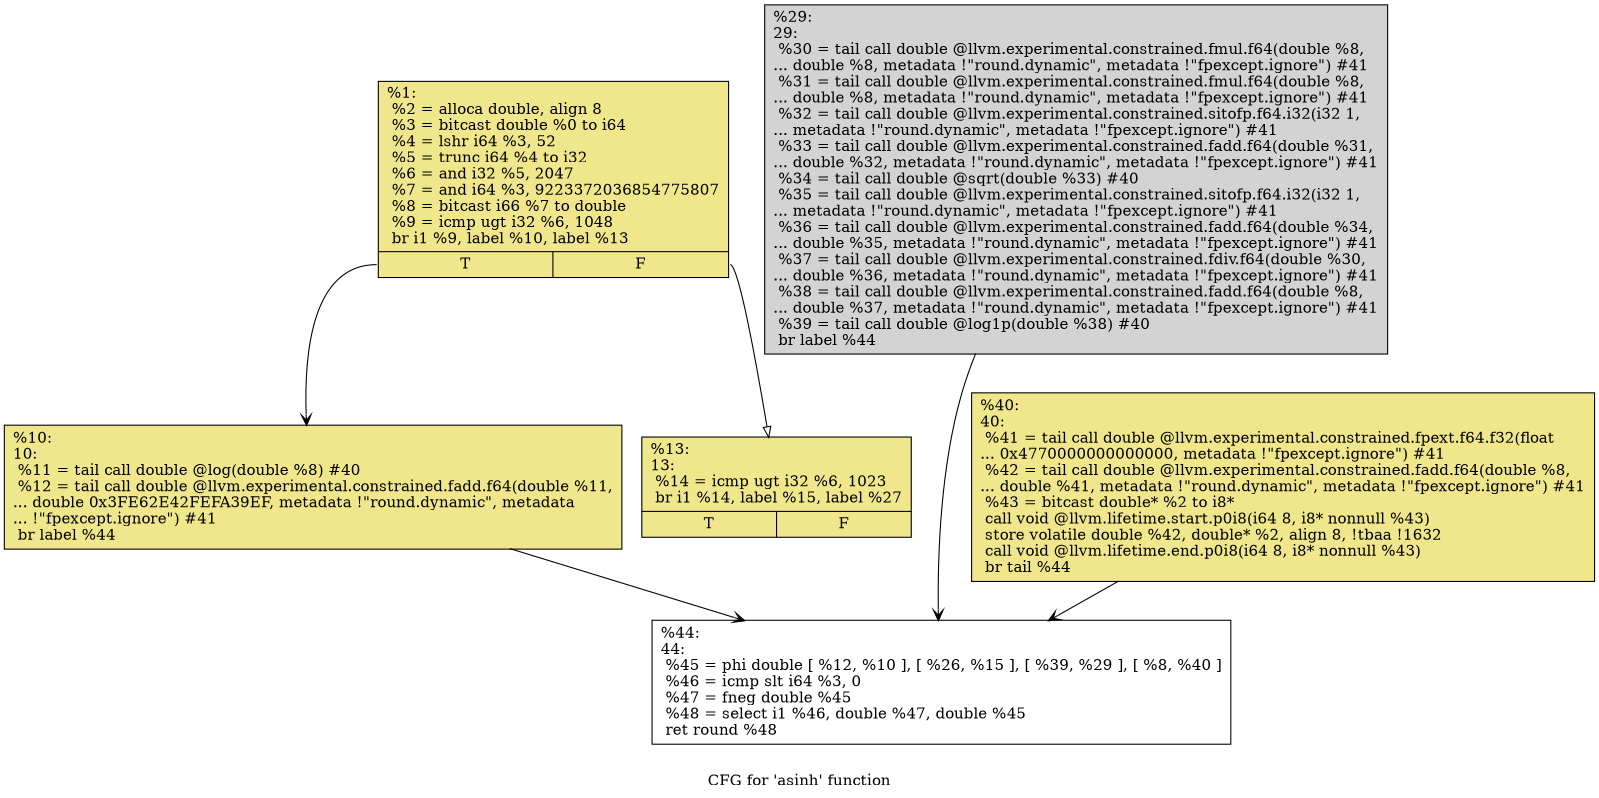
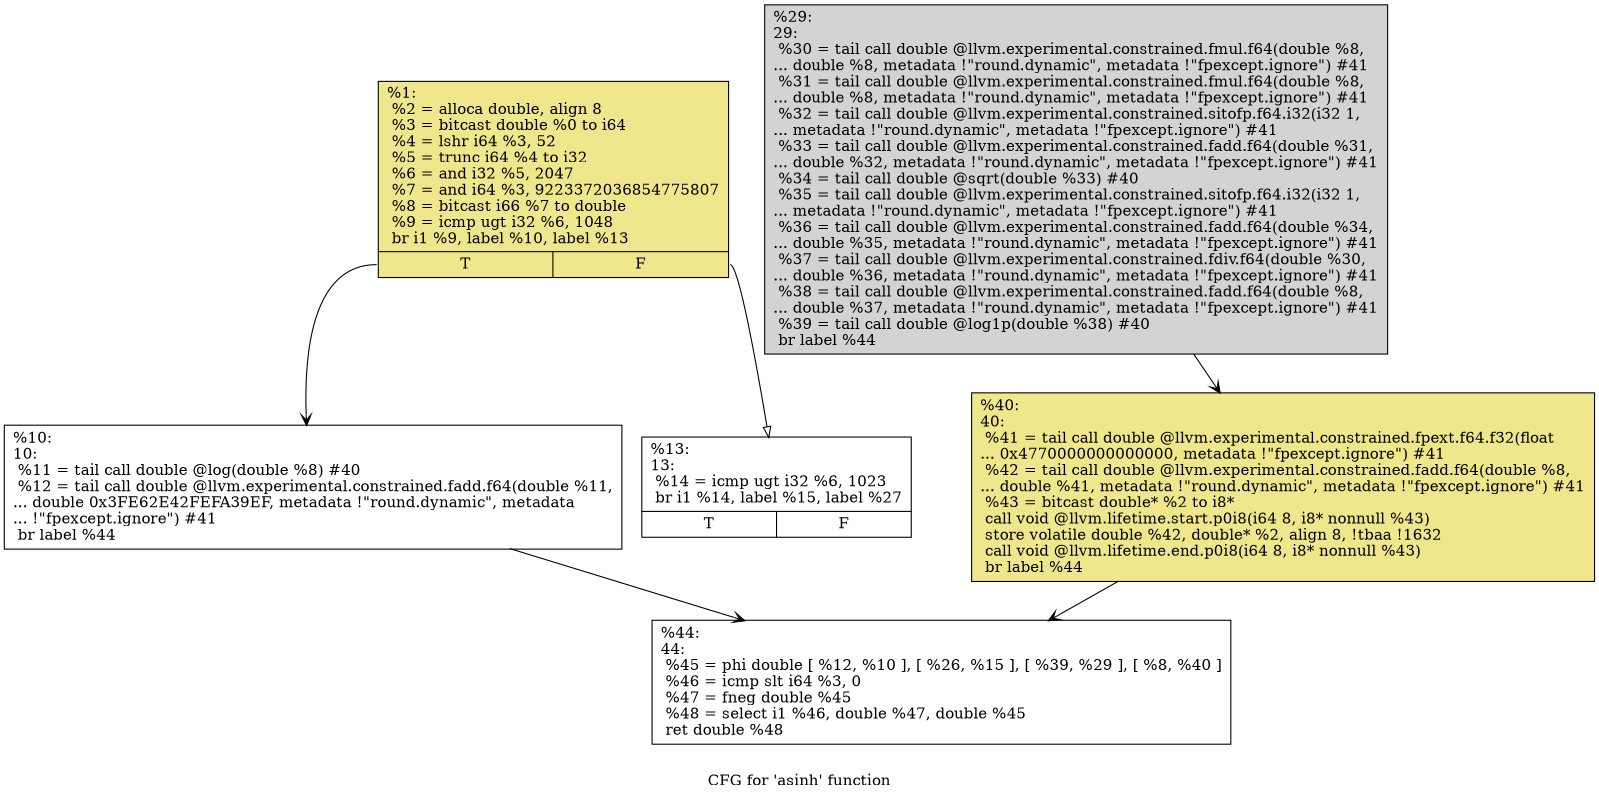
edge "%29:" -> "%44:": now "%29:" -> "%40:"
node "%10:": fillcolor khaki -> white
node "%13:": fillcolor khaki -> white
node "%40:": text "br tail %44" -> "br label %44"
node "%44:": text "ret round %48" -> "ret double %48"
